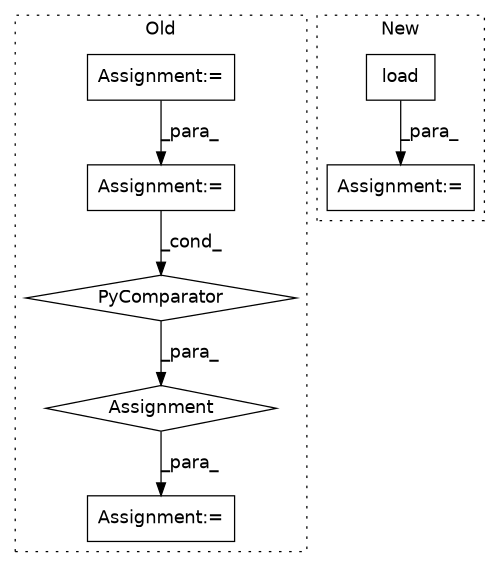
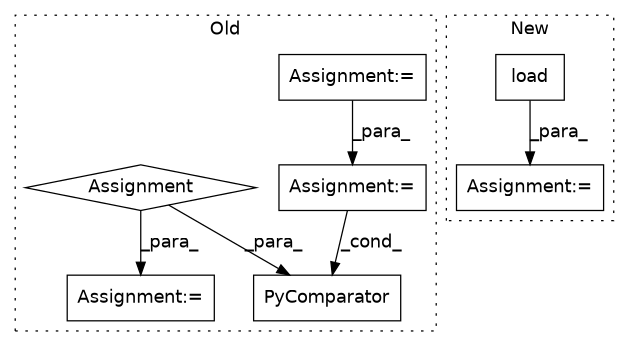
node "PyComparator": shape diamond -> box
edge "PyComparator" -> "Assignment": reversed
